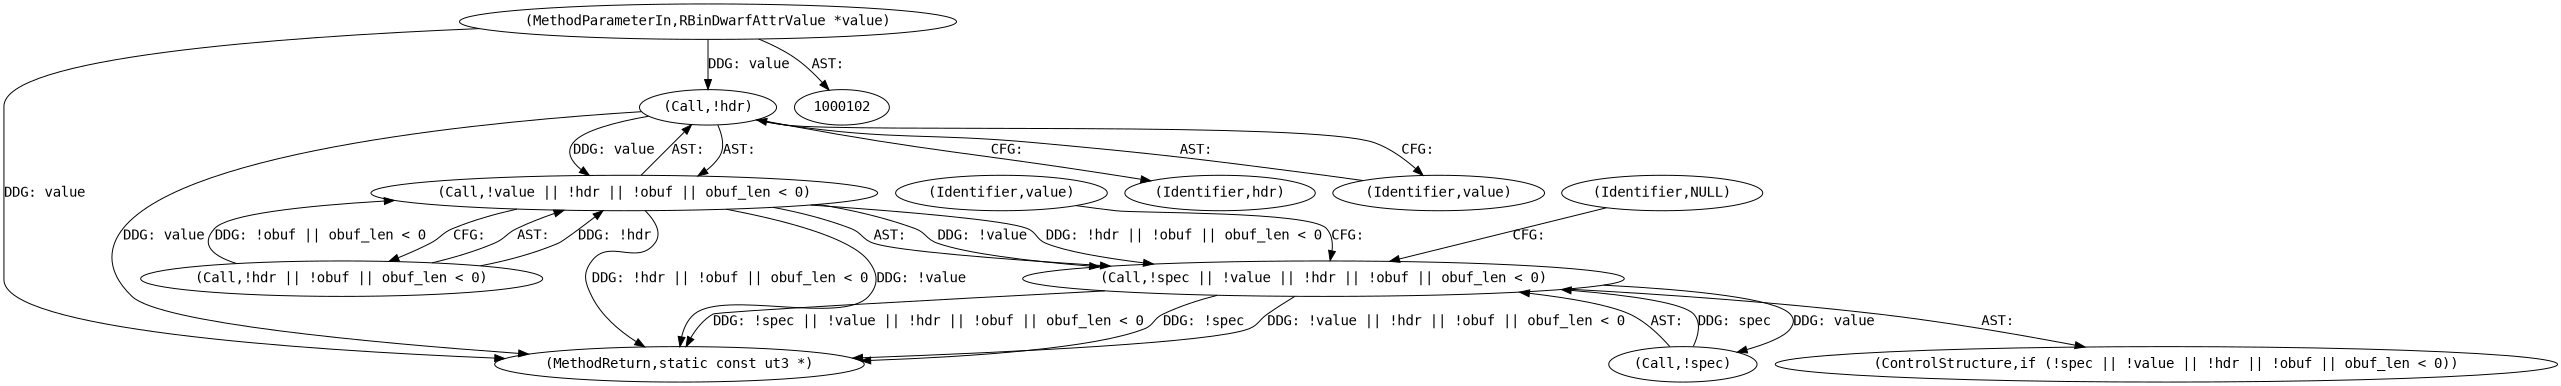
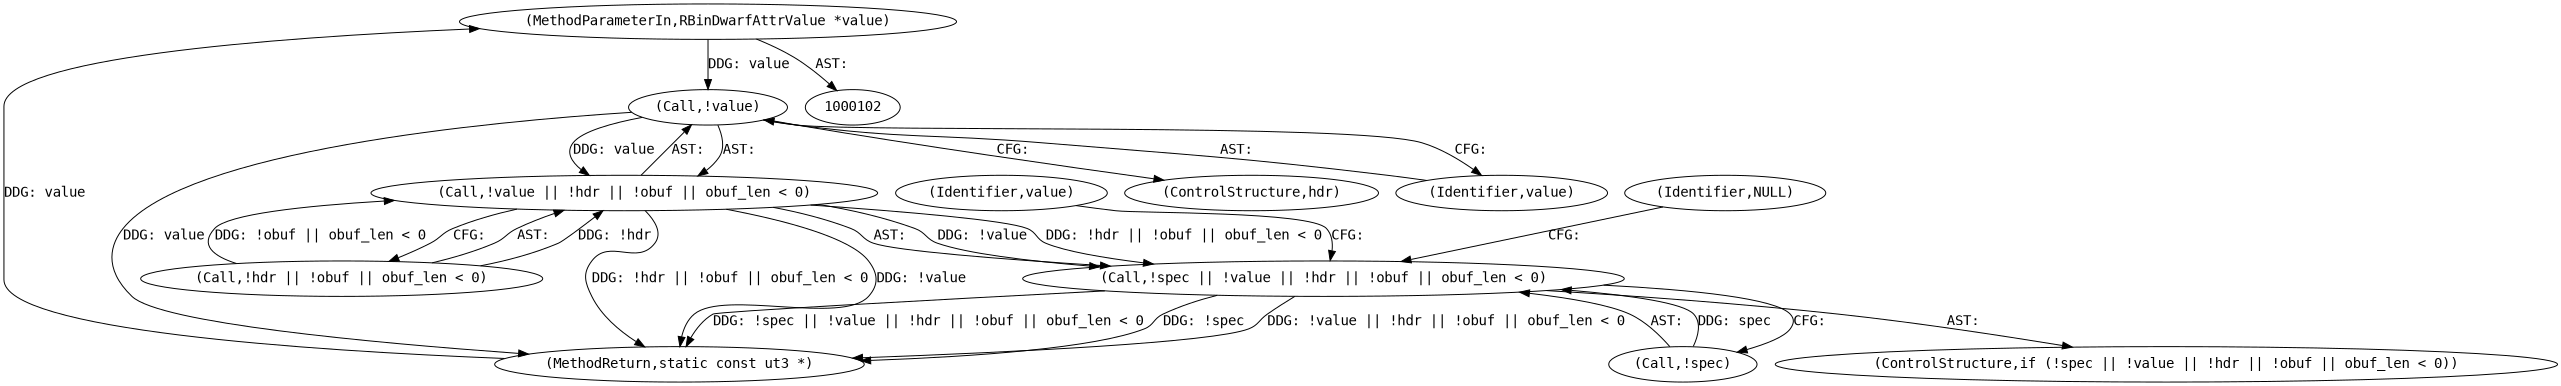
node "(Call,!hdr)": label "(Call,!hdr)" -> "(Call,!value)"
node "(Identifier,hdr)": label "(Identifier,hdr)" -> "(ControlStructure,hdr)"
edge "(MethodParameterIn,RBinDwarfAttrValue *value)" -> "(MethodReturn,static const ut3 *)": reversed
edge "(Call,!spec || !value || !hdr || !obuf || obuf_len < 0)" -> "(Call,!spec)": label "DDG: value" -> "CFG: "
